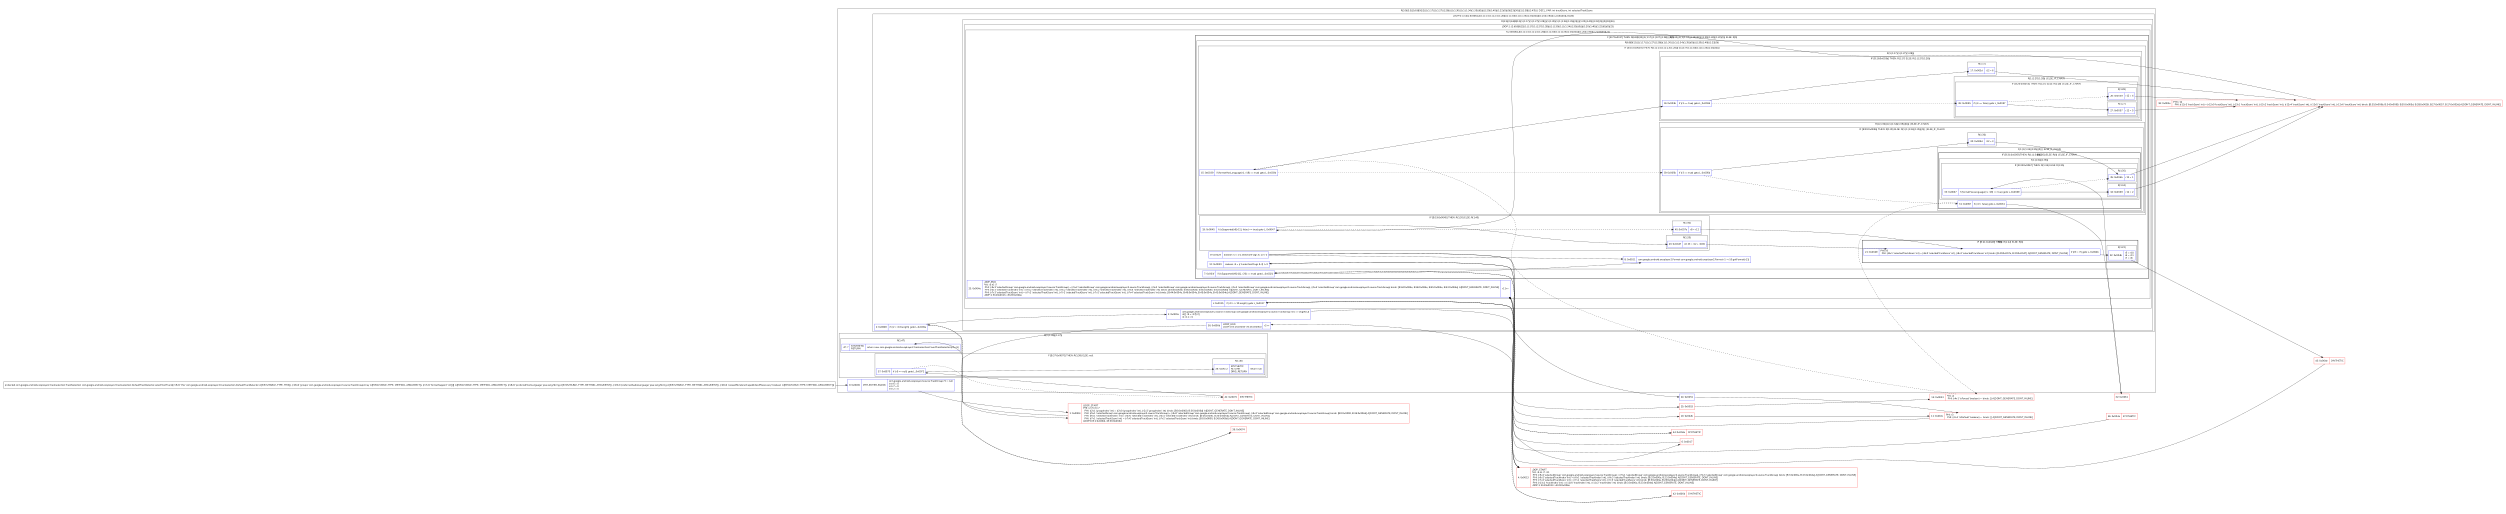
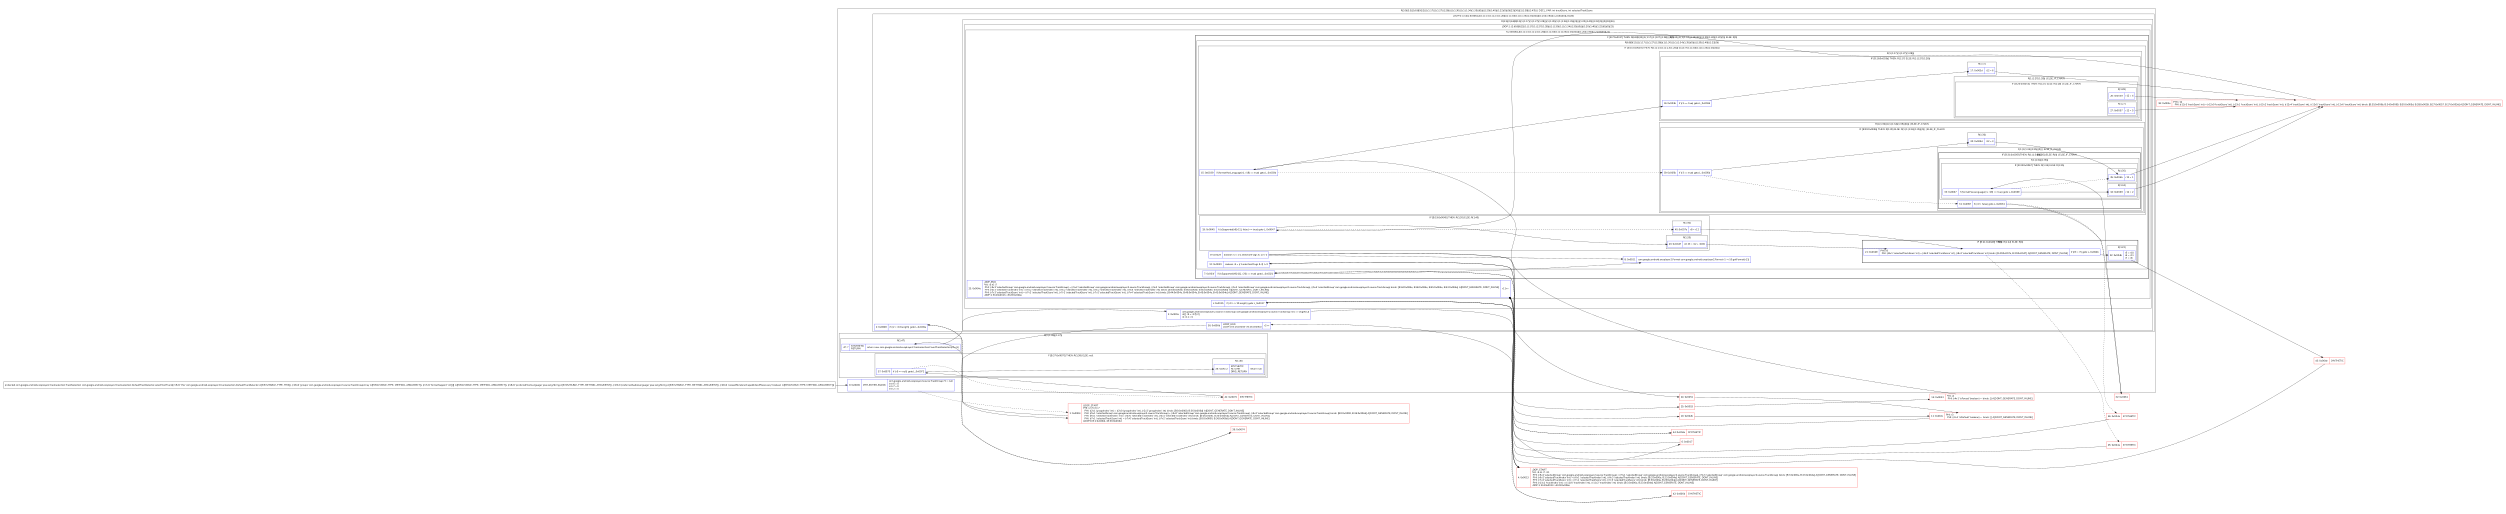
node "26: 0x0055": removed
edge "31: 0x005f" -> "14: 0x0033": now "31: 0x005f" -> "46: 0x004e"
edge "14: 0x0033" -> "15: 0x0039": style dashed -> solid
edge "2: 0x0008" -> "3: 0x000a": now "47: ?" -> "3: 0x000a"
node "24: 0x0051": color blue -> red
edge "0: 0x0000" -> "1: 0x0004": style solid -> dashed
node "45: 0x004e": added
